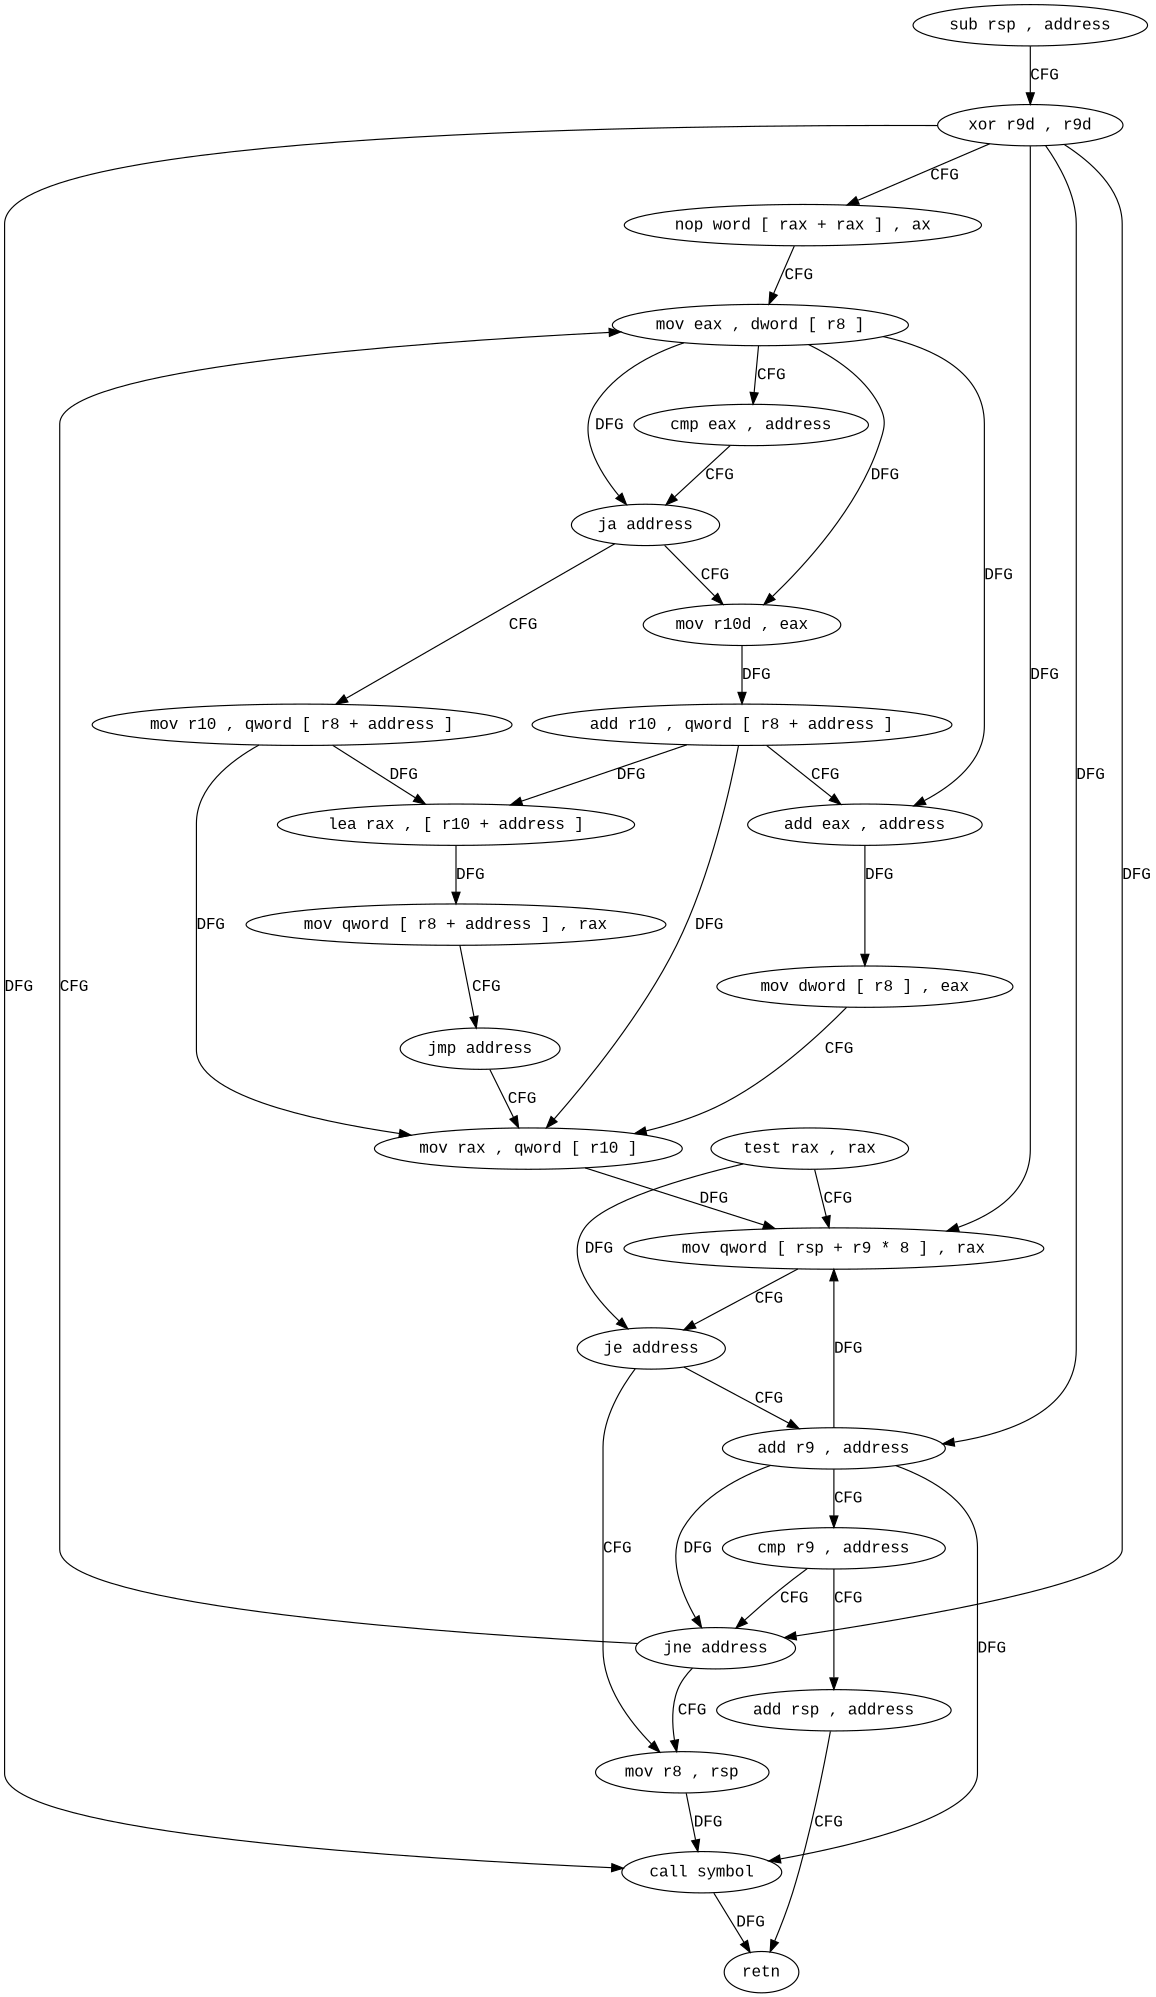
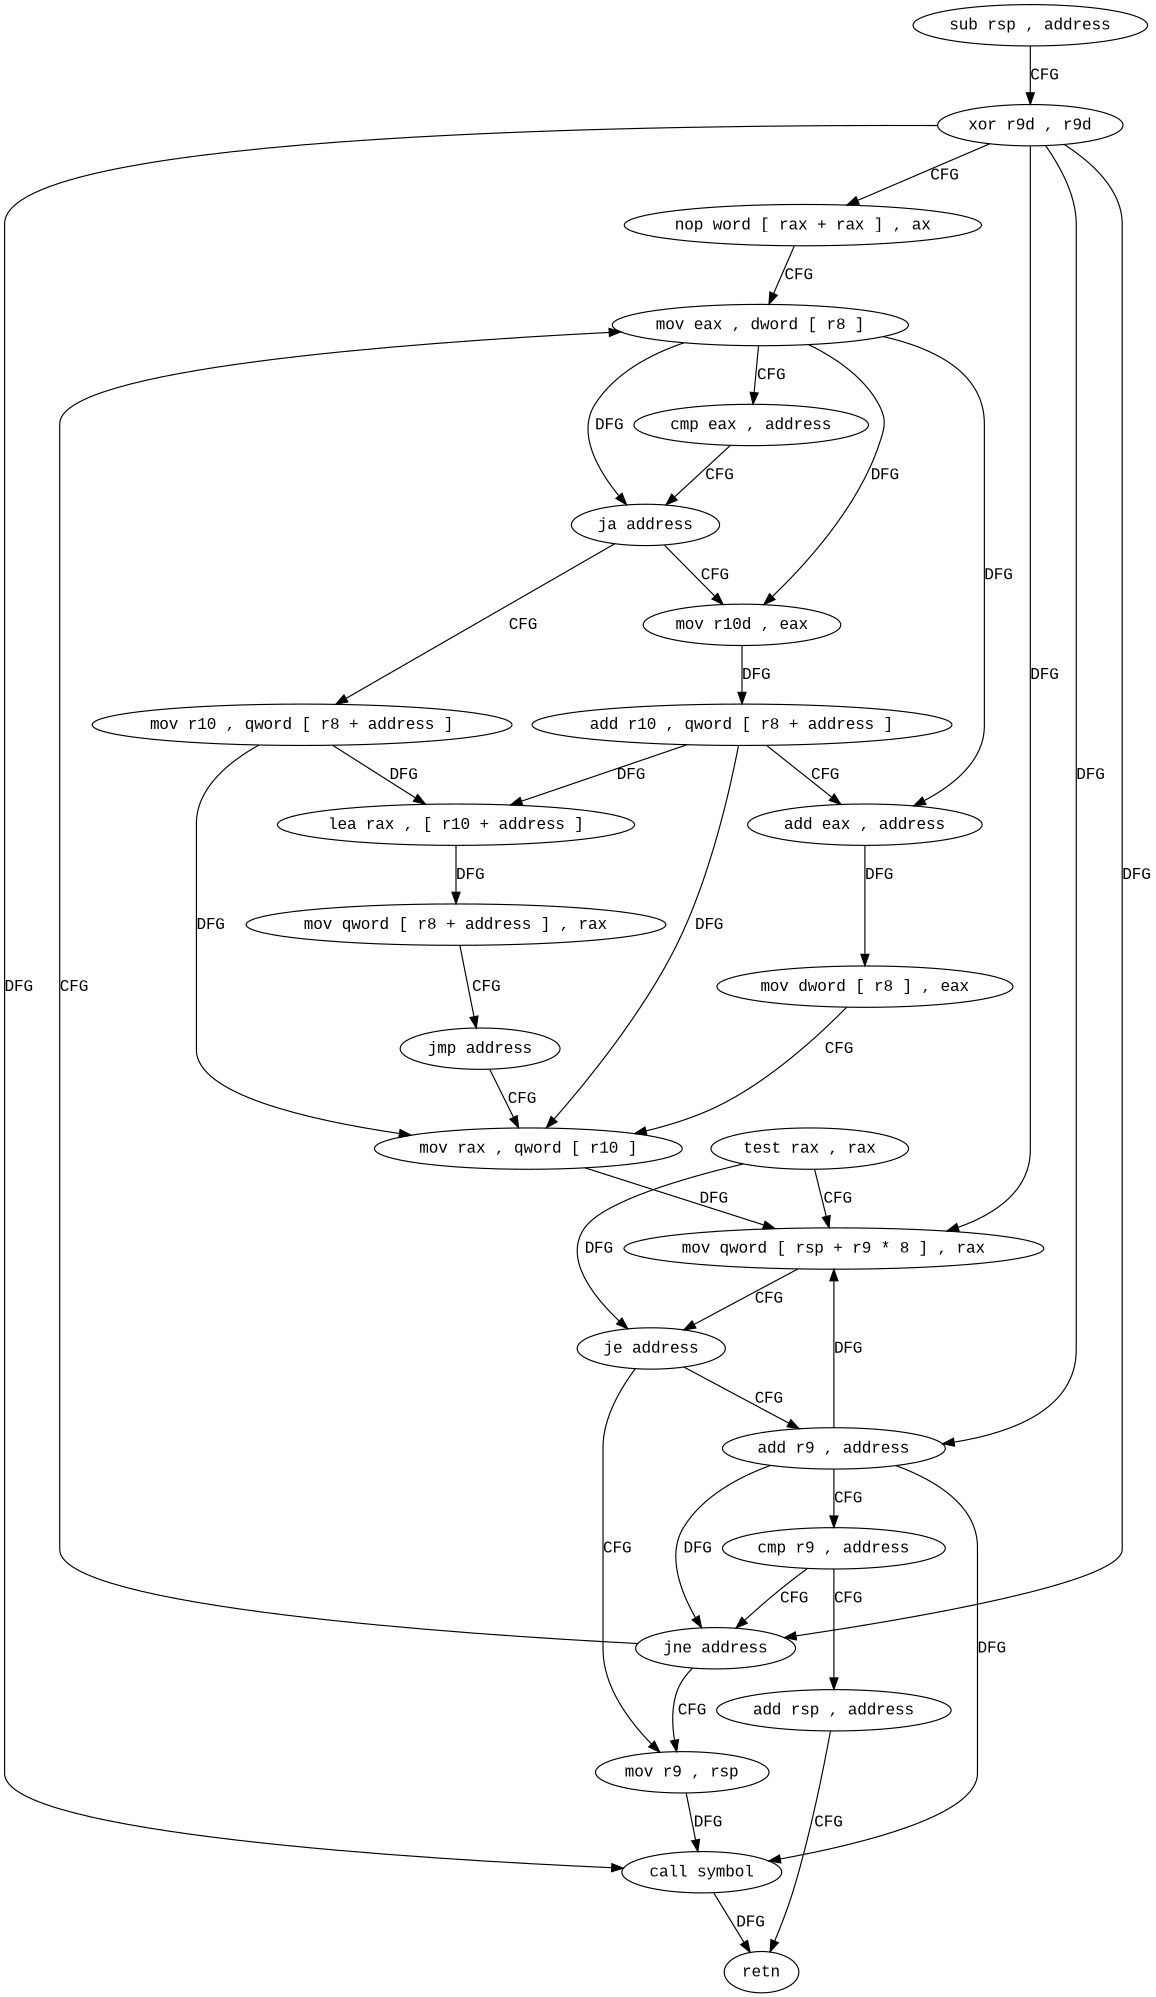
node "mov r8 , rsp": label "mov r8 , rsp" -> "mov r9 , rsp"
